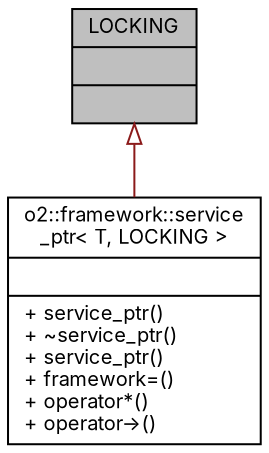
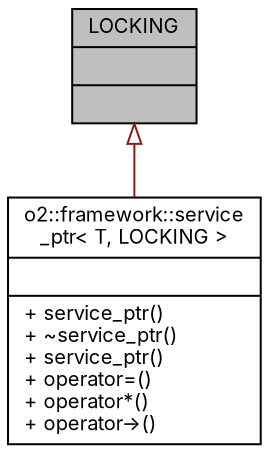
node "o2::framework::service": text "+ framework=()" -> "+ operator=()"
